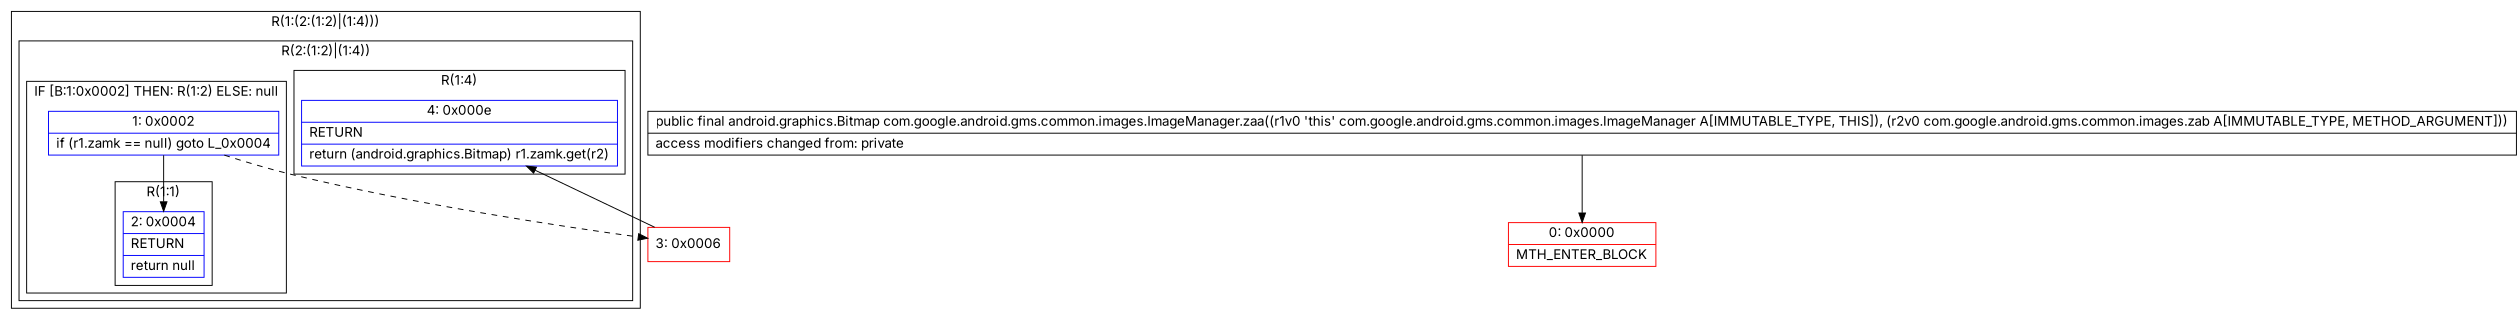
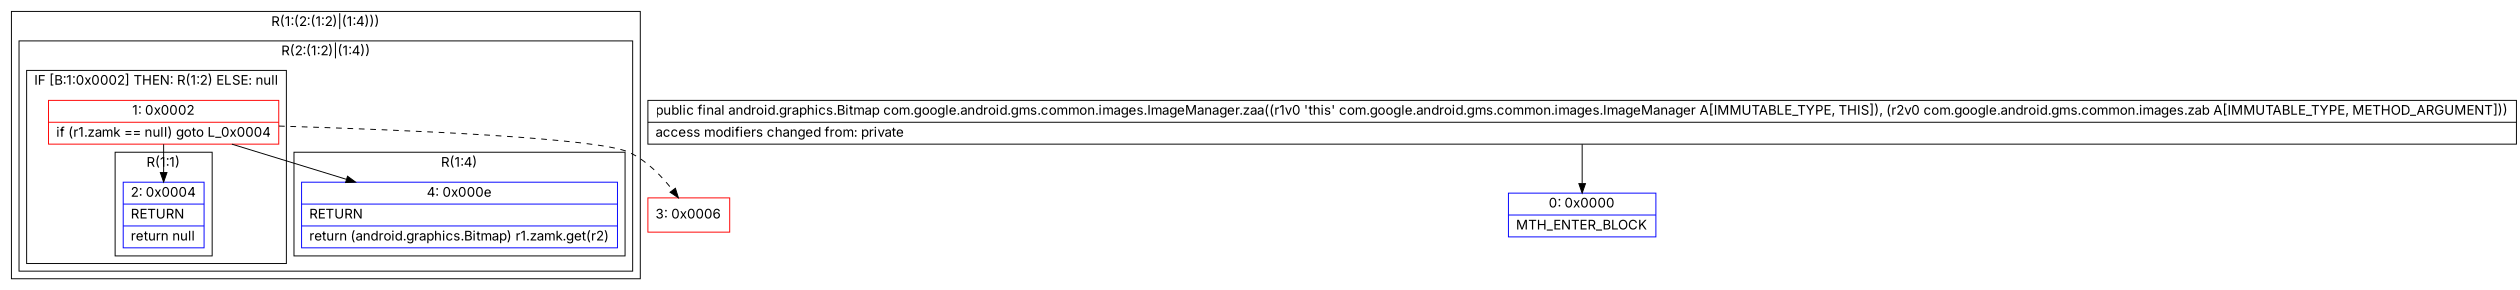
node "1: 0x0002": color blue -> red
edge "3: 0x0006" -> "4: 0x000e": now "1: 0x0002" -> "4: 0x000e"
node "0: 0x0000": color red -> blue
